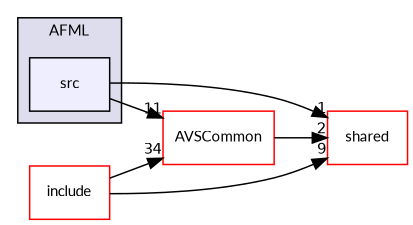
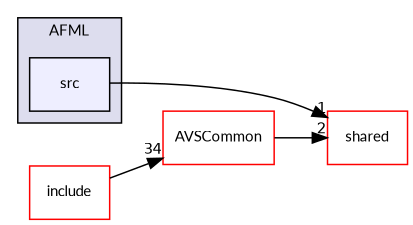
edge "src" -> "AVSCommon": removed
edge "include" -> "shared": removed
